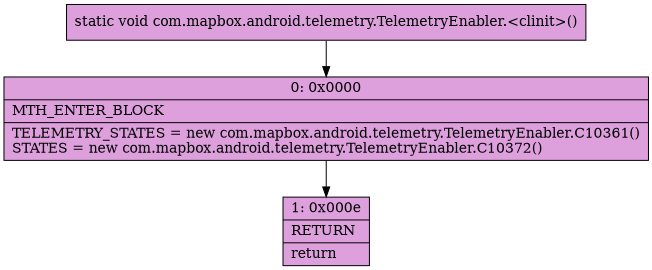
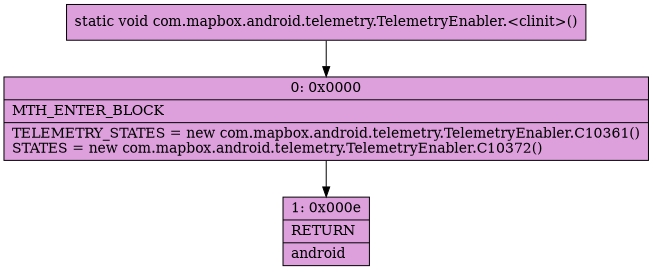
node "1: 0x000e": text "return" -> "android"
